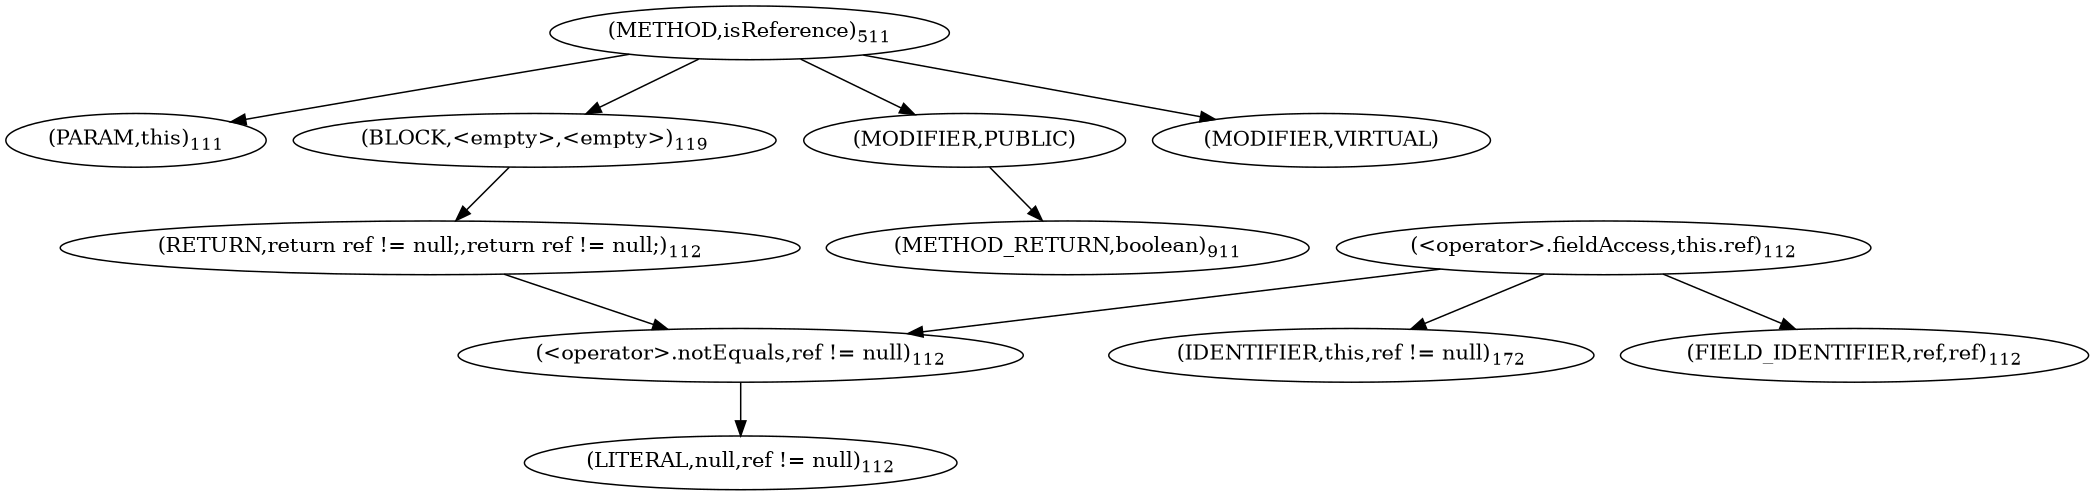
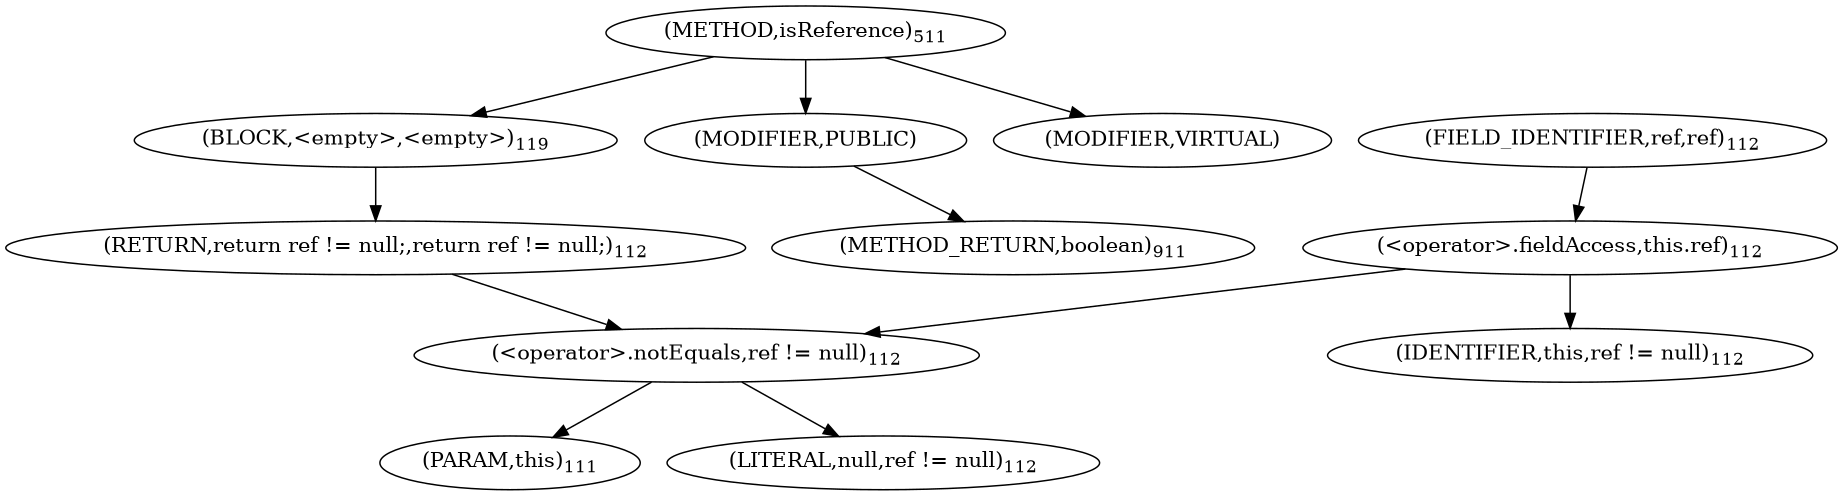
edge "(METHOD,isReference)" -> "(PARAM,this)": now "(<operator>.notEquals,ref != null)" -> "(PARAM,this)"
edge "(<operator>.fieldAccess,this.ref)" -> "(FIELD_IDENTIFIER,ref,ref)": reversed
node "(IDENTIFIER,this,ref != null)": text "172" -> "112"
